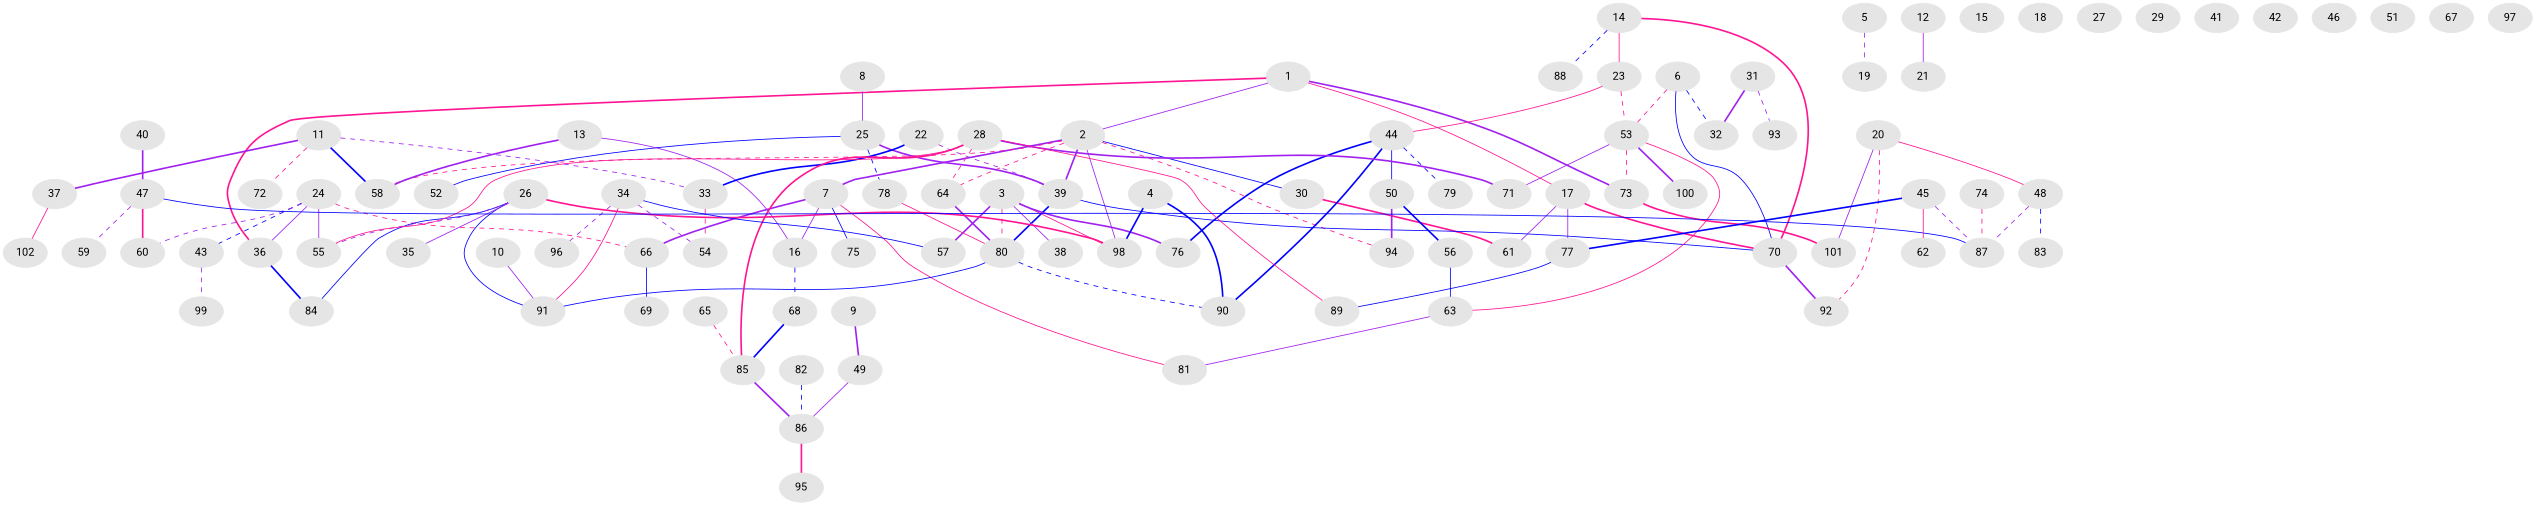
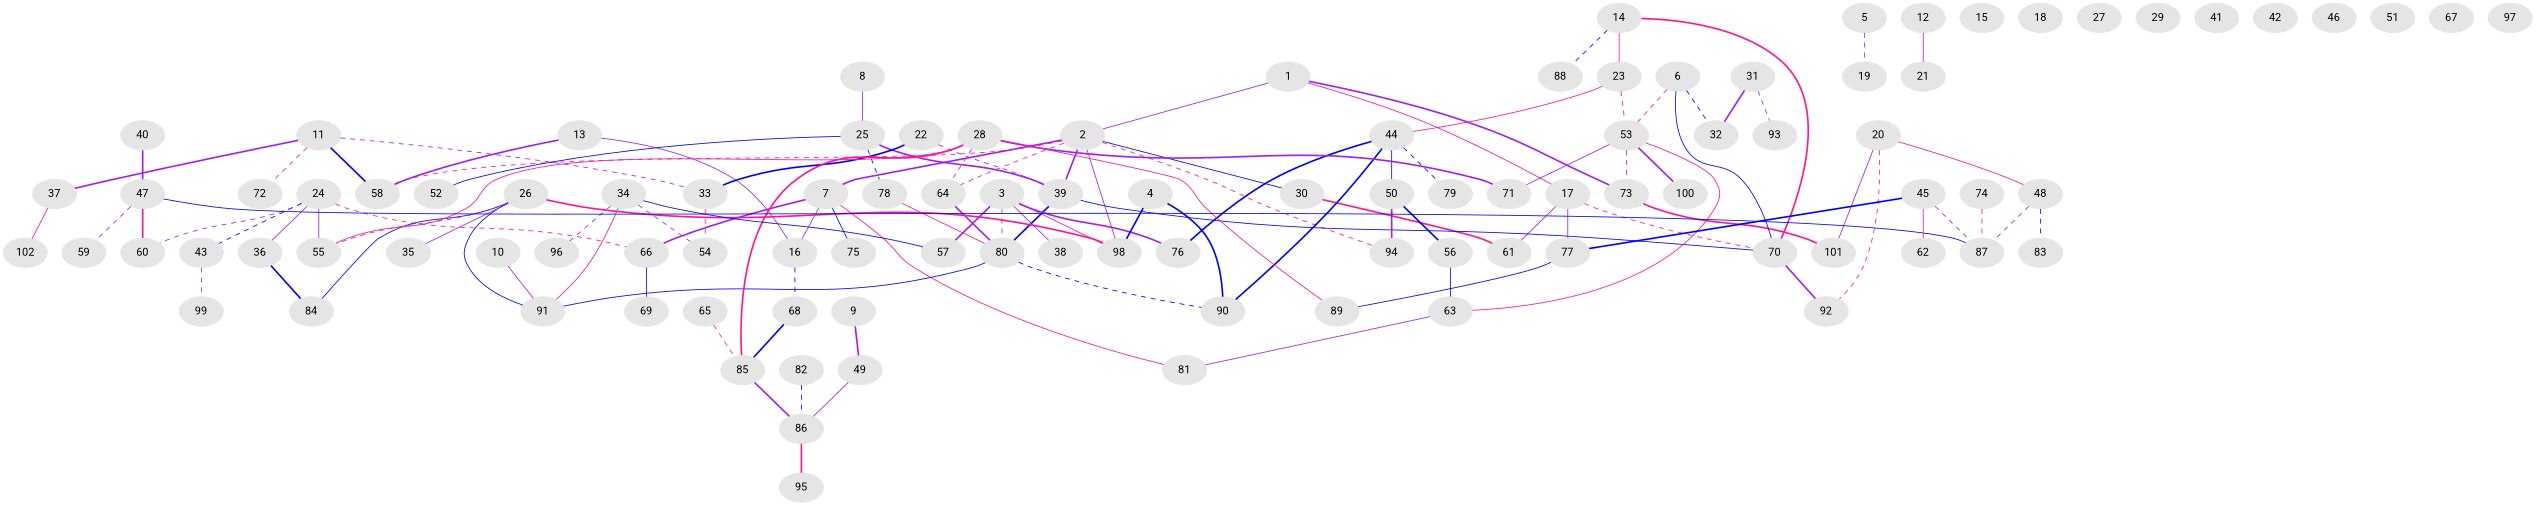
edge "1" -- "36": removed
edge "17" -- "70": style bold -> dashed
